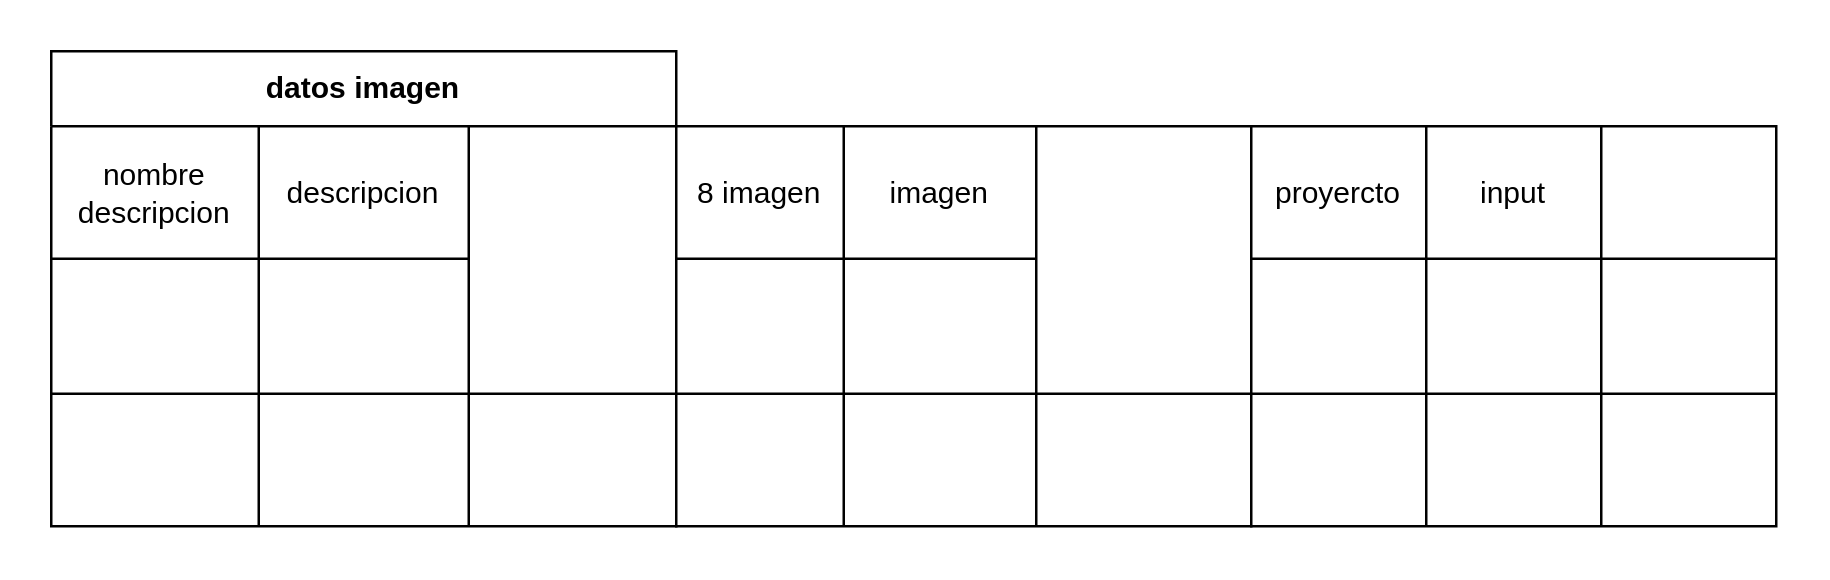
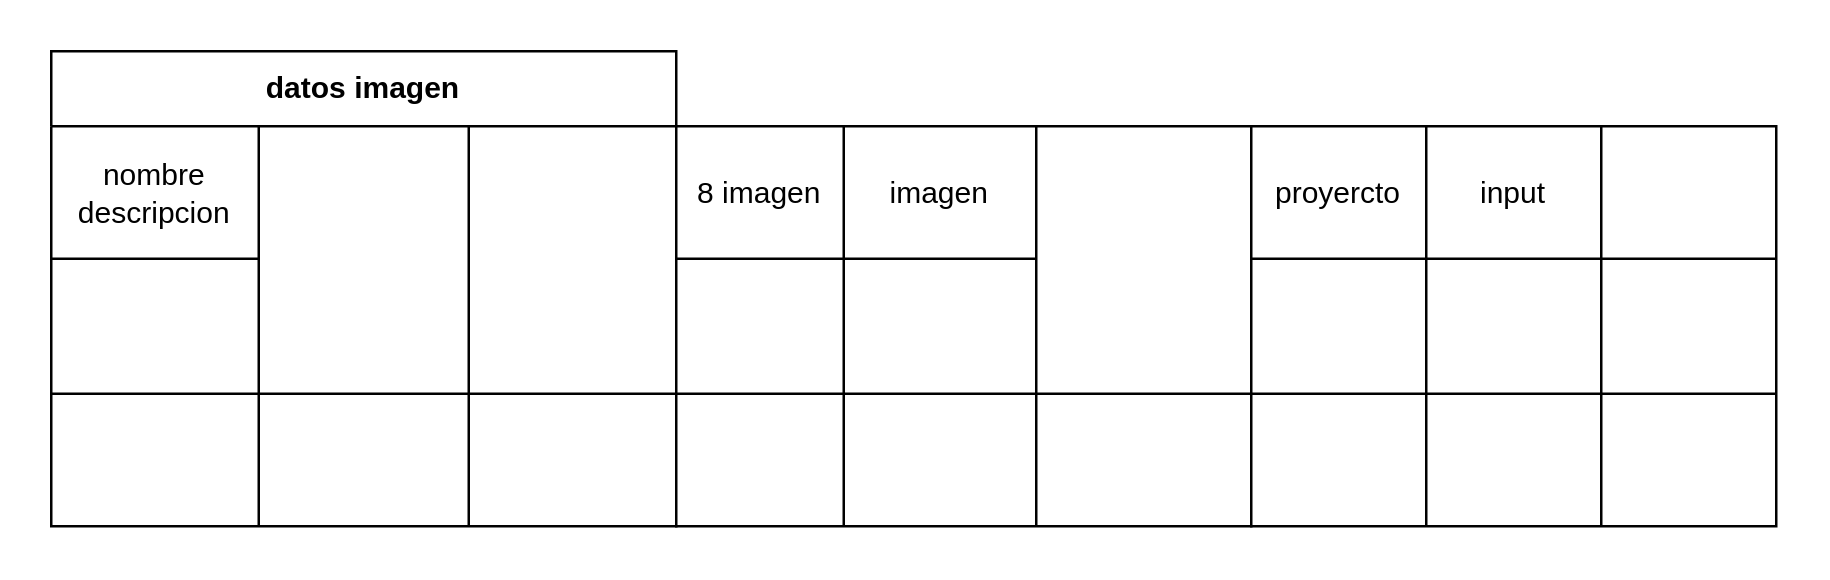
node "descripcion": removed
